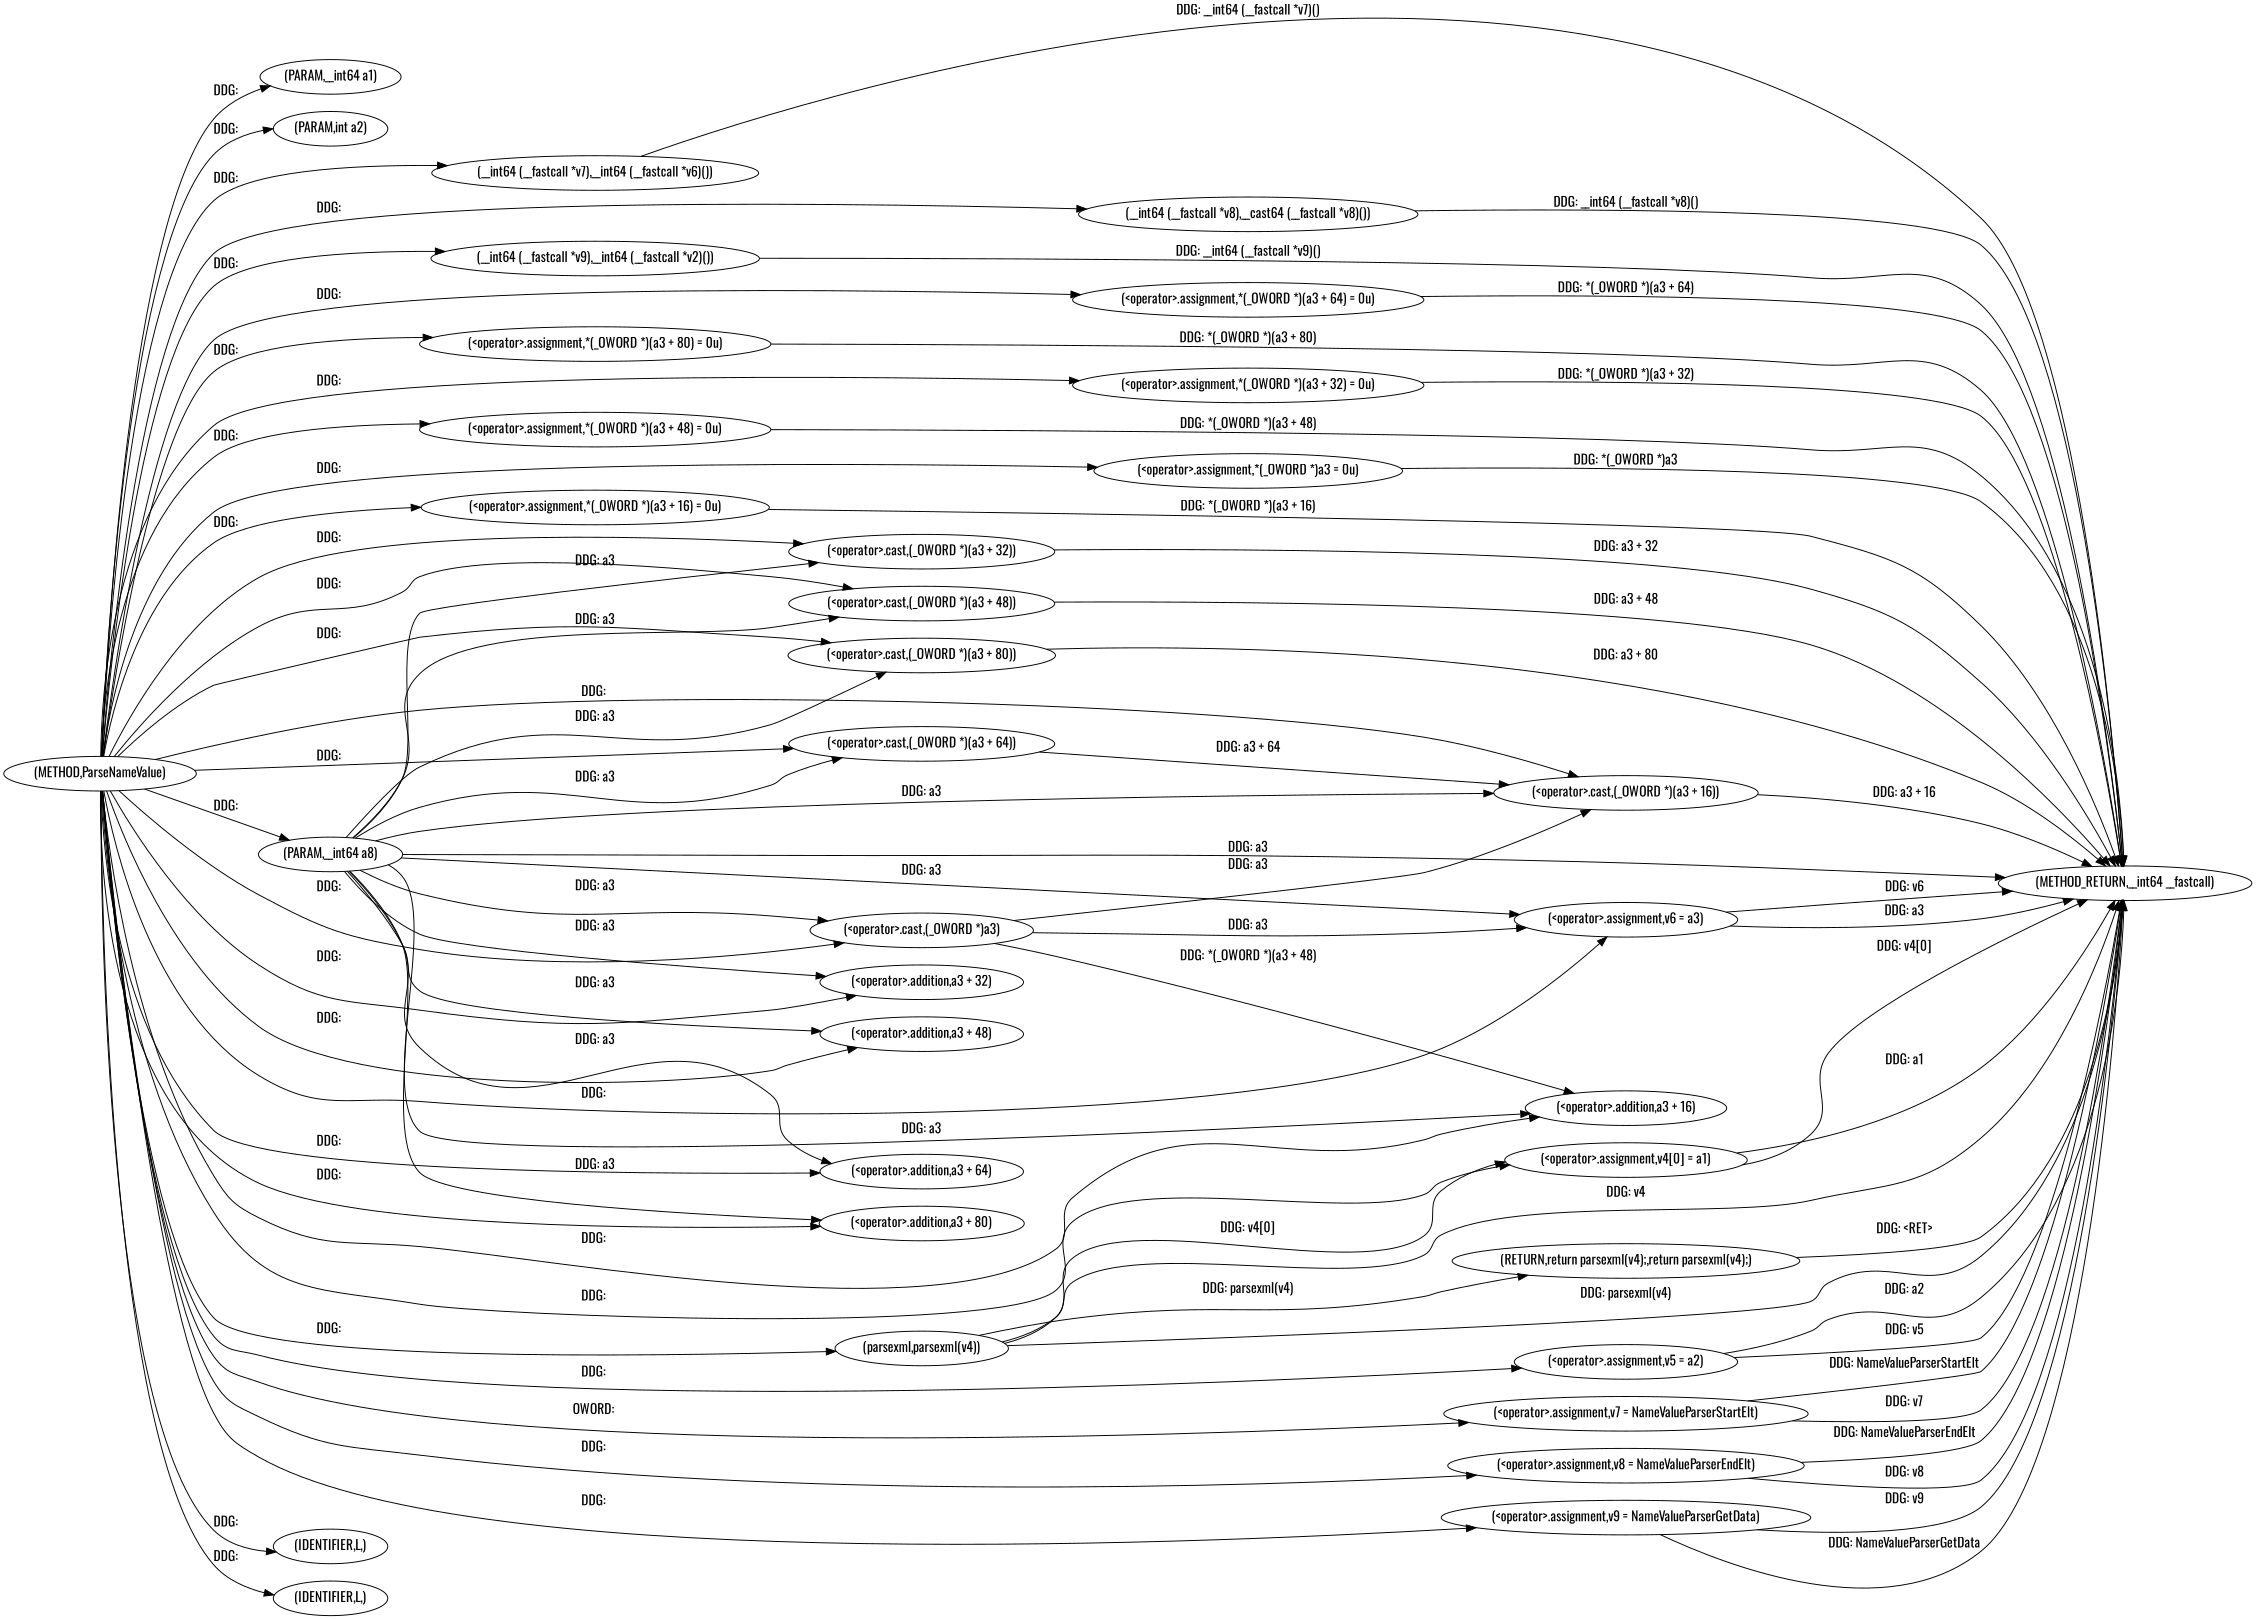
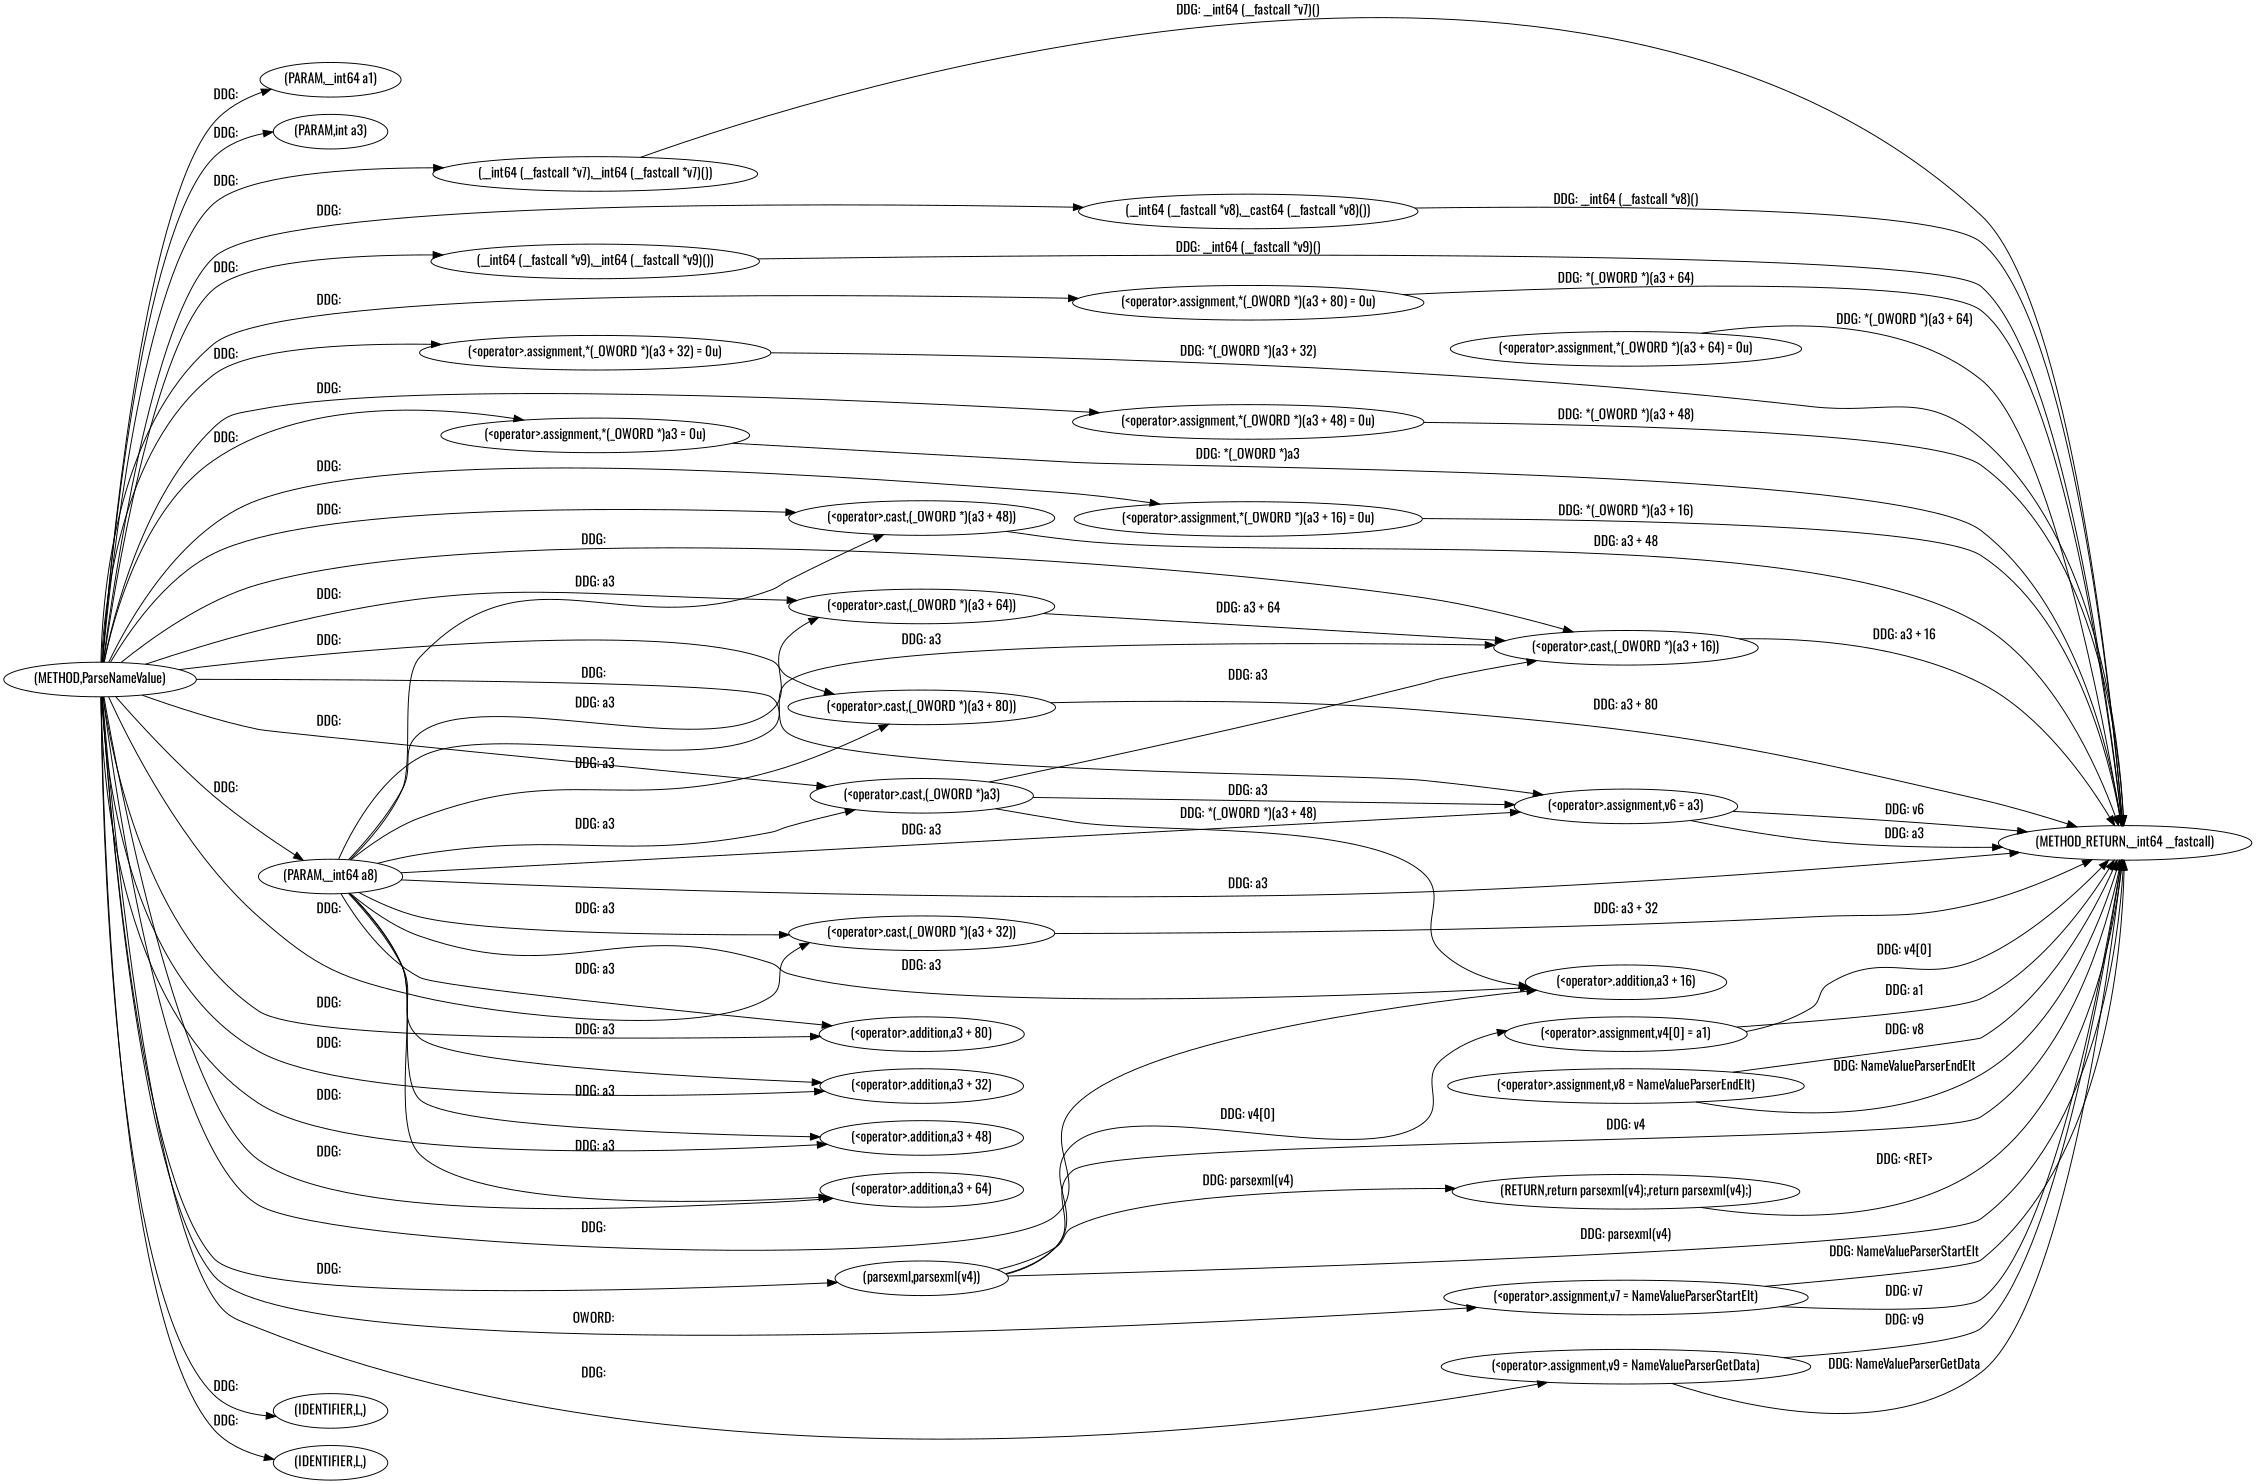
node "(PARAM,int a2)": label "(PARAM,int a2)" -> "(PARAM,int a3)"
node "(__int64 (__fastcall *v7),__int64 (__fastcall *v6)())": label "(__int64 (__fastcall *v7),__int64 (__fastcall *v6)())" -> "(__int64 (__fastcall *v7),__int64 (__fastcall *v7)())"
node "(__int64 (__fastcall *v9),__int64 (__fastcall *v2)())": label "(__int64 (__fastcall *v9),__int64 (__fastcall *v2)())" -> "(__int64 (__fastcall *v9),__int64 (__fastcall *v9)())"
edge "(METHOD,ParseNameValue)" -> "(<operator>.assignment,*(_OWORD *)(a3 + 64) = 0u)": removed, label "DDG:"
edge "(<operator>.assignment,*(_OWORD *)(a3 + 80) = 0u)" -> "(METHOD_RETURN,__int64 __fastcall)": label "DDG: *(_OWORD *)(a3 + 80)" -> "DDG: *(_OWORD *)(a3 + 64)"
edge "(METHOD,ParseNameValue)" -> "(<operator>.assignment,v4[0] = a1)": removed, label "DDG:"
node "(<operator>.assignment,v5 = a2)": removed
edge "(METHOD,ParseNameValue)" -> "(<operator>.assignment,v8 = NameValueParserEndElt)": removed, label "DDG:"
